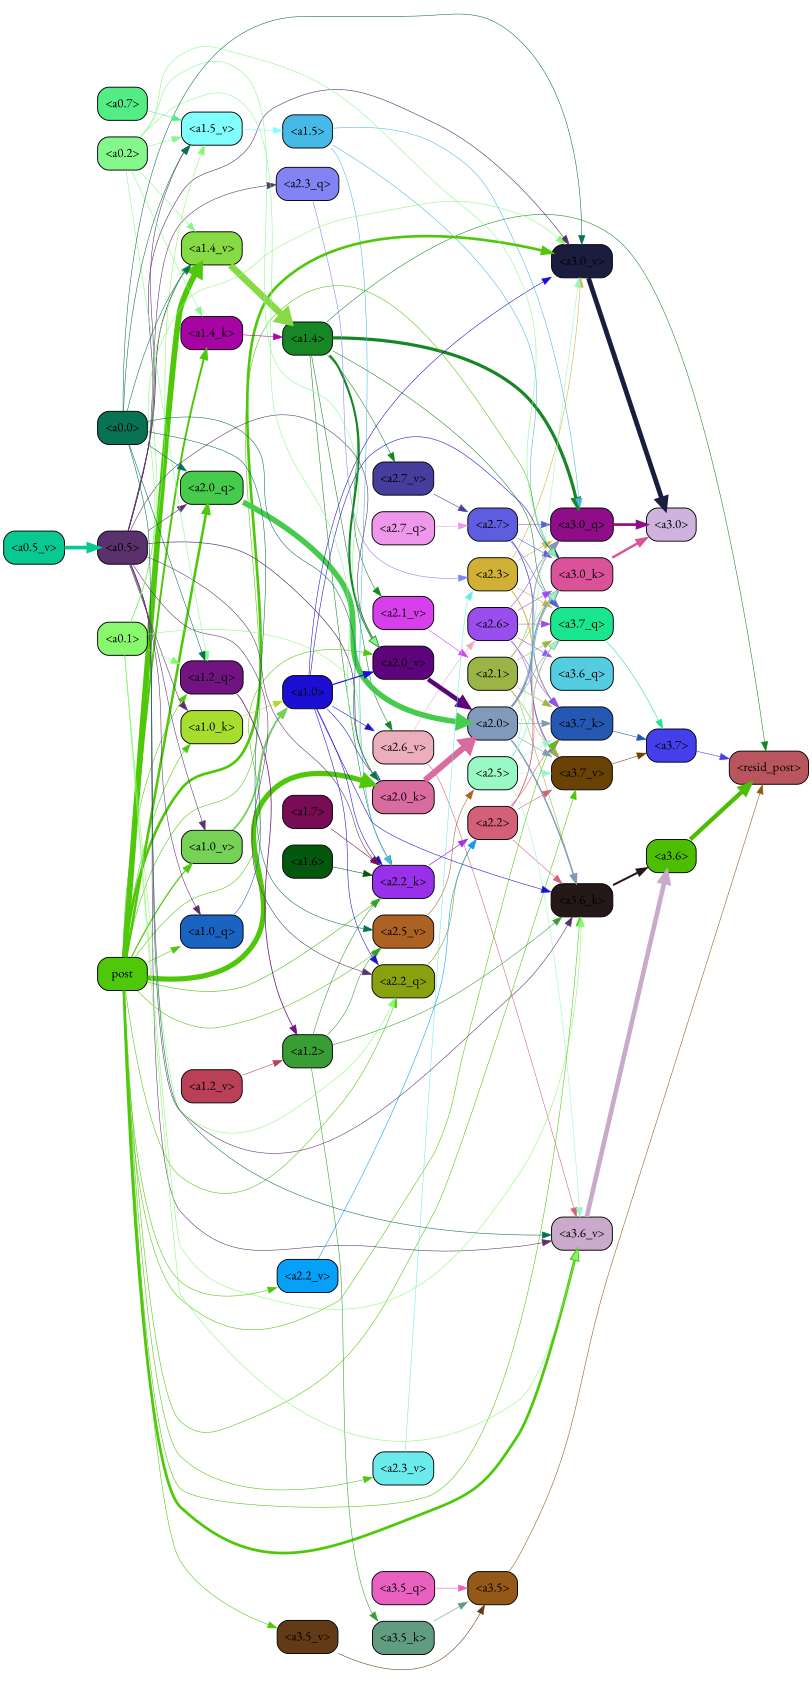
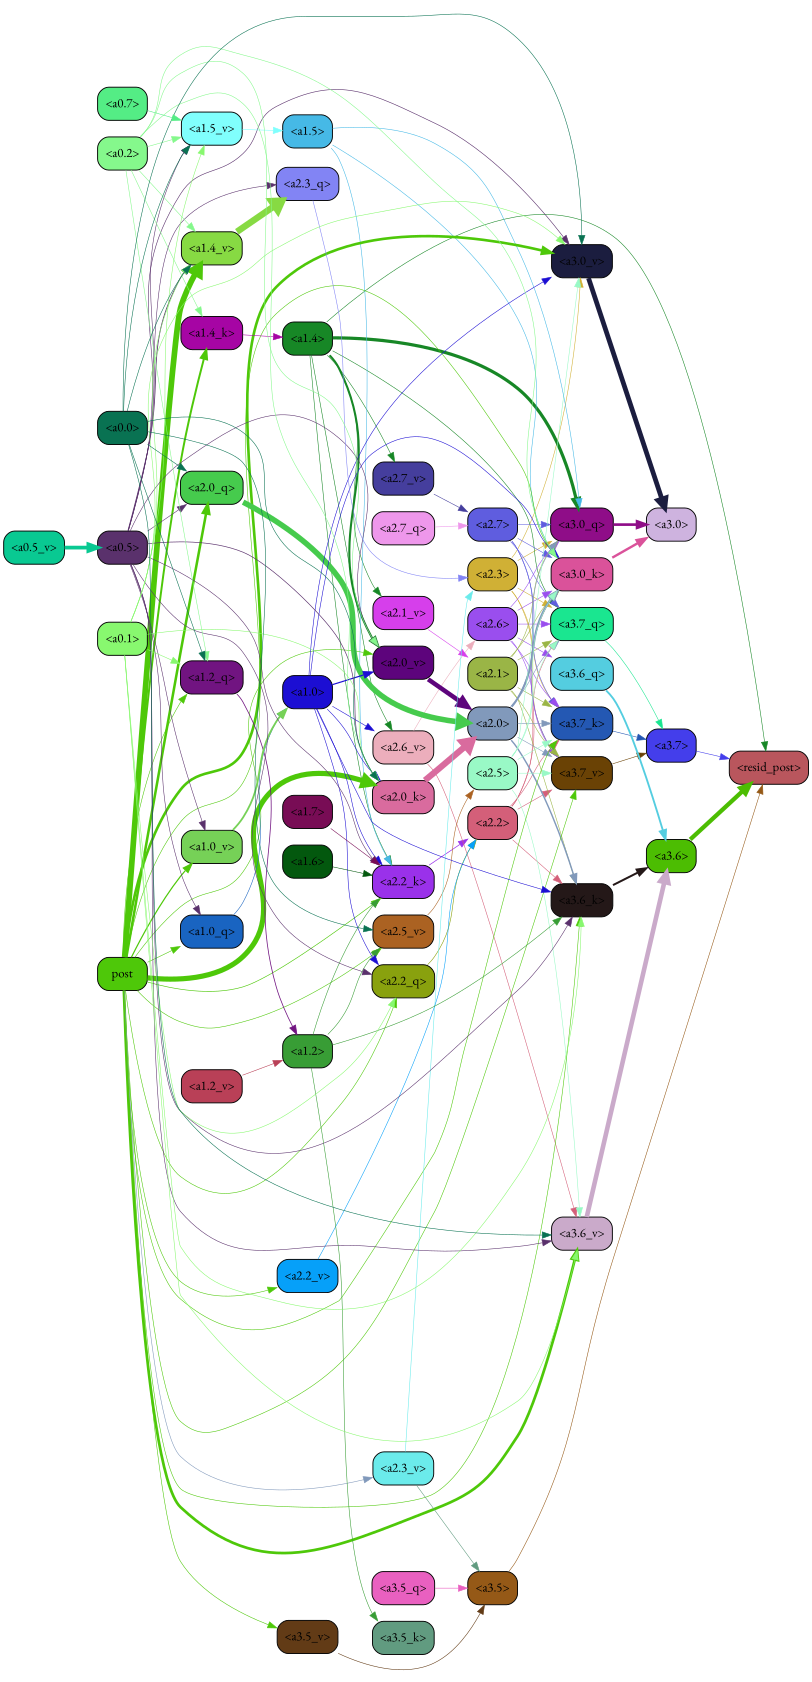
edge "<a1.4_v>" -> "<a1.4>": now "<a1.4_v>" -> "<a2.3_q>"
node "<a1.0_k>": removed
edge "<a3.6_q>" -> "<a3.6>": added
edge "post" -> "<a2.3_v>": color #4ec809 -> #8199bb
edge "<a3.5_k>" -> "<a3.5>": now "<a2.3_v>" -> "<a3.5>"
